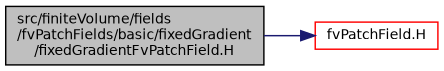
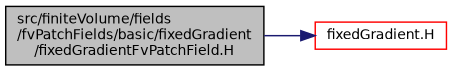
node "fvPatchField.H": label "fvPatchField.H" -> "fixedGradient.H"
